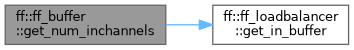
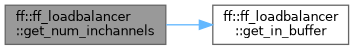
node "ff::ff_buffer ::get_num_inchannels": label "ff::ff_buffer ::get_num_inchannels" -> "ff::ff_loadbalancer ::get_num_inchannels"
